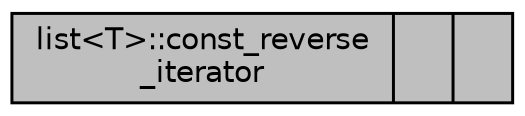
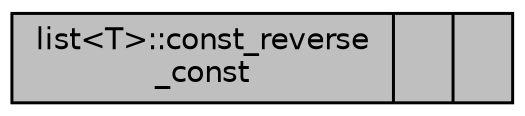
node "list<T>::const_reverse": text "_iterator" -> "_const"
